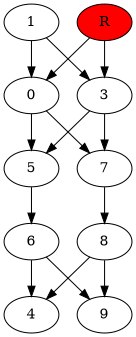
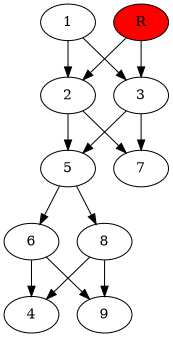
node "0": label "0" -> "2"
edge "7" -> "8": now "5" -> "8"
